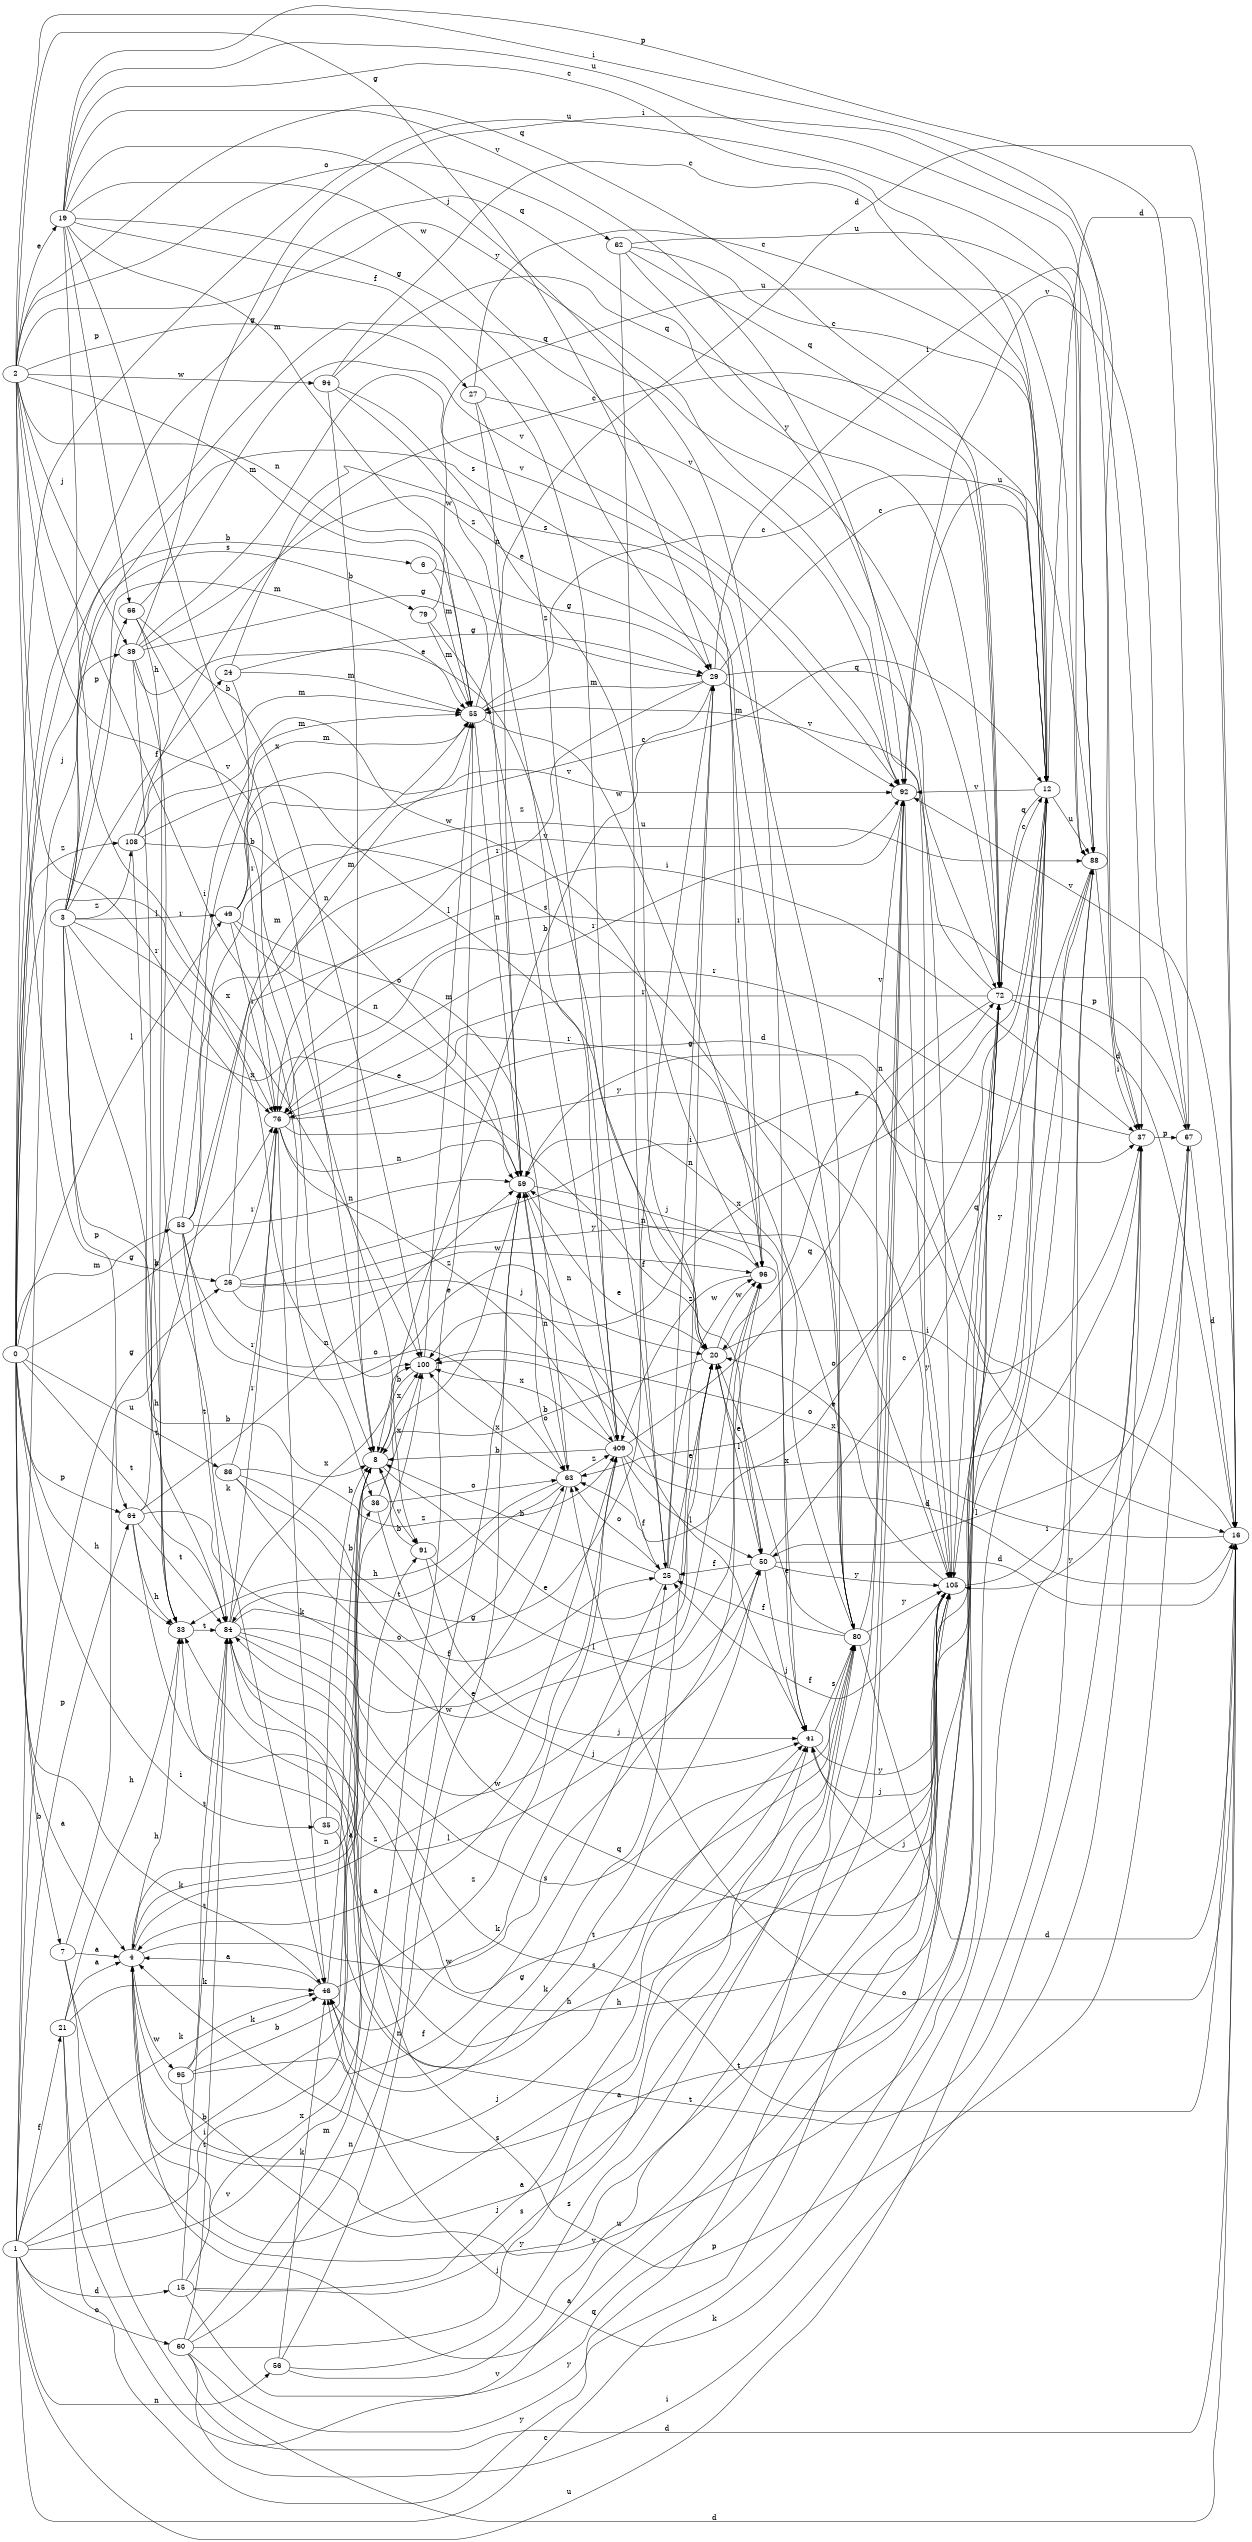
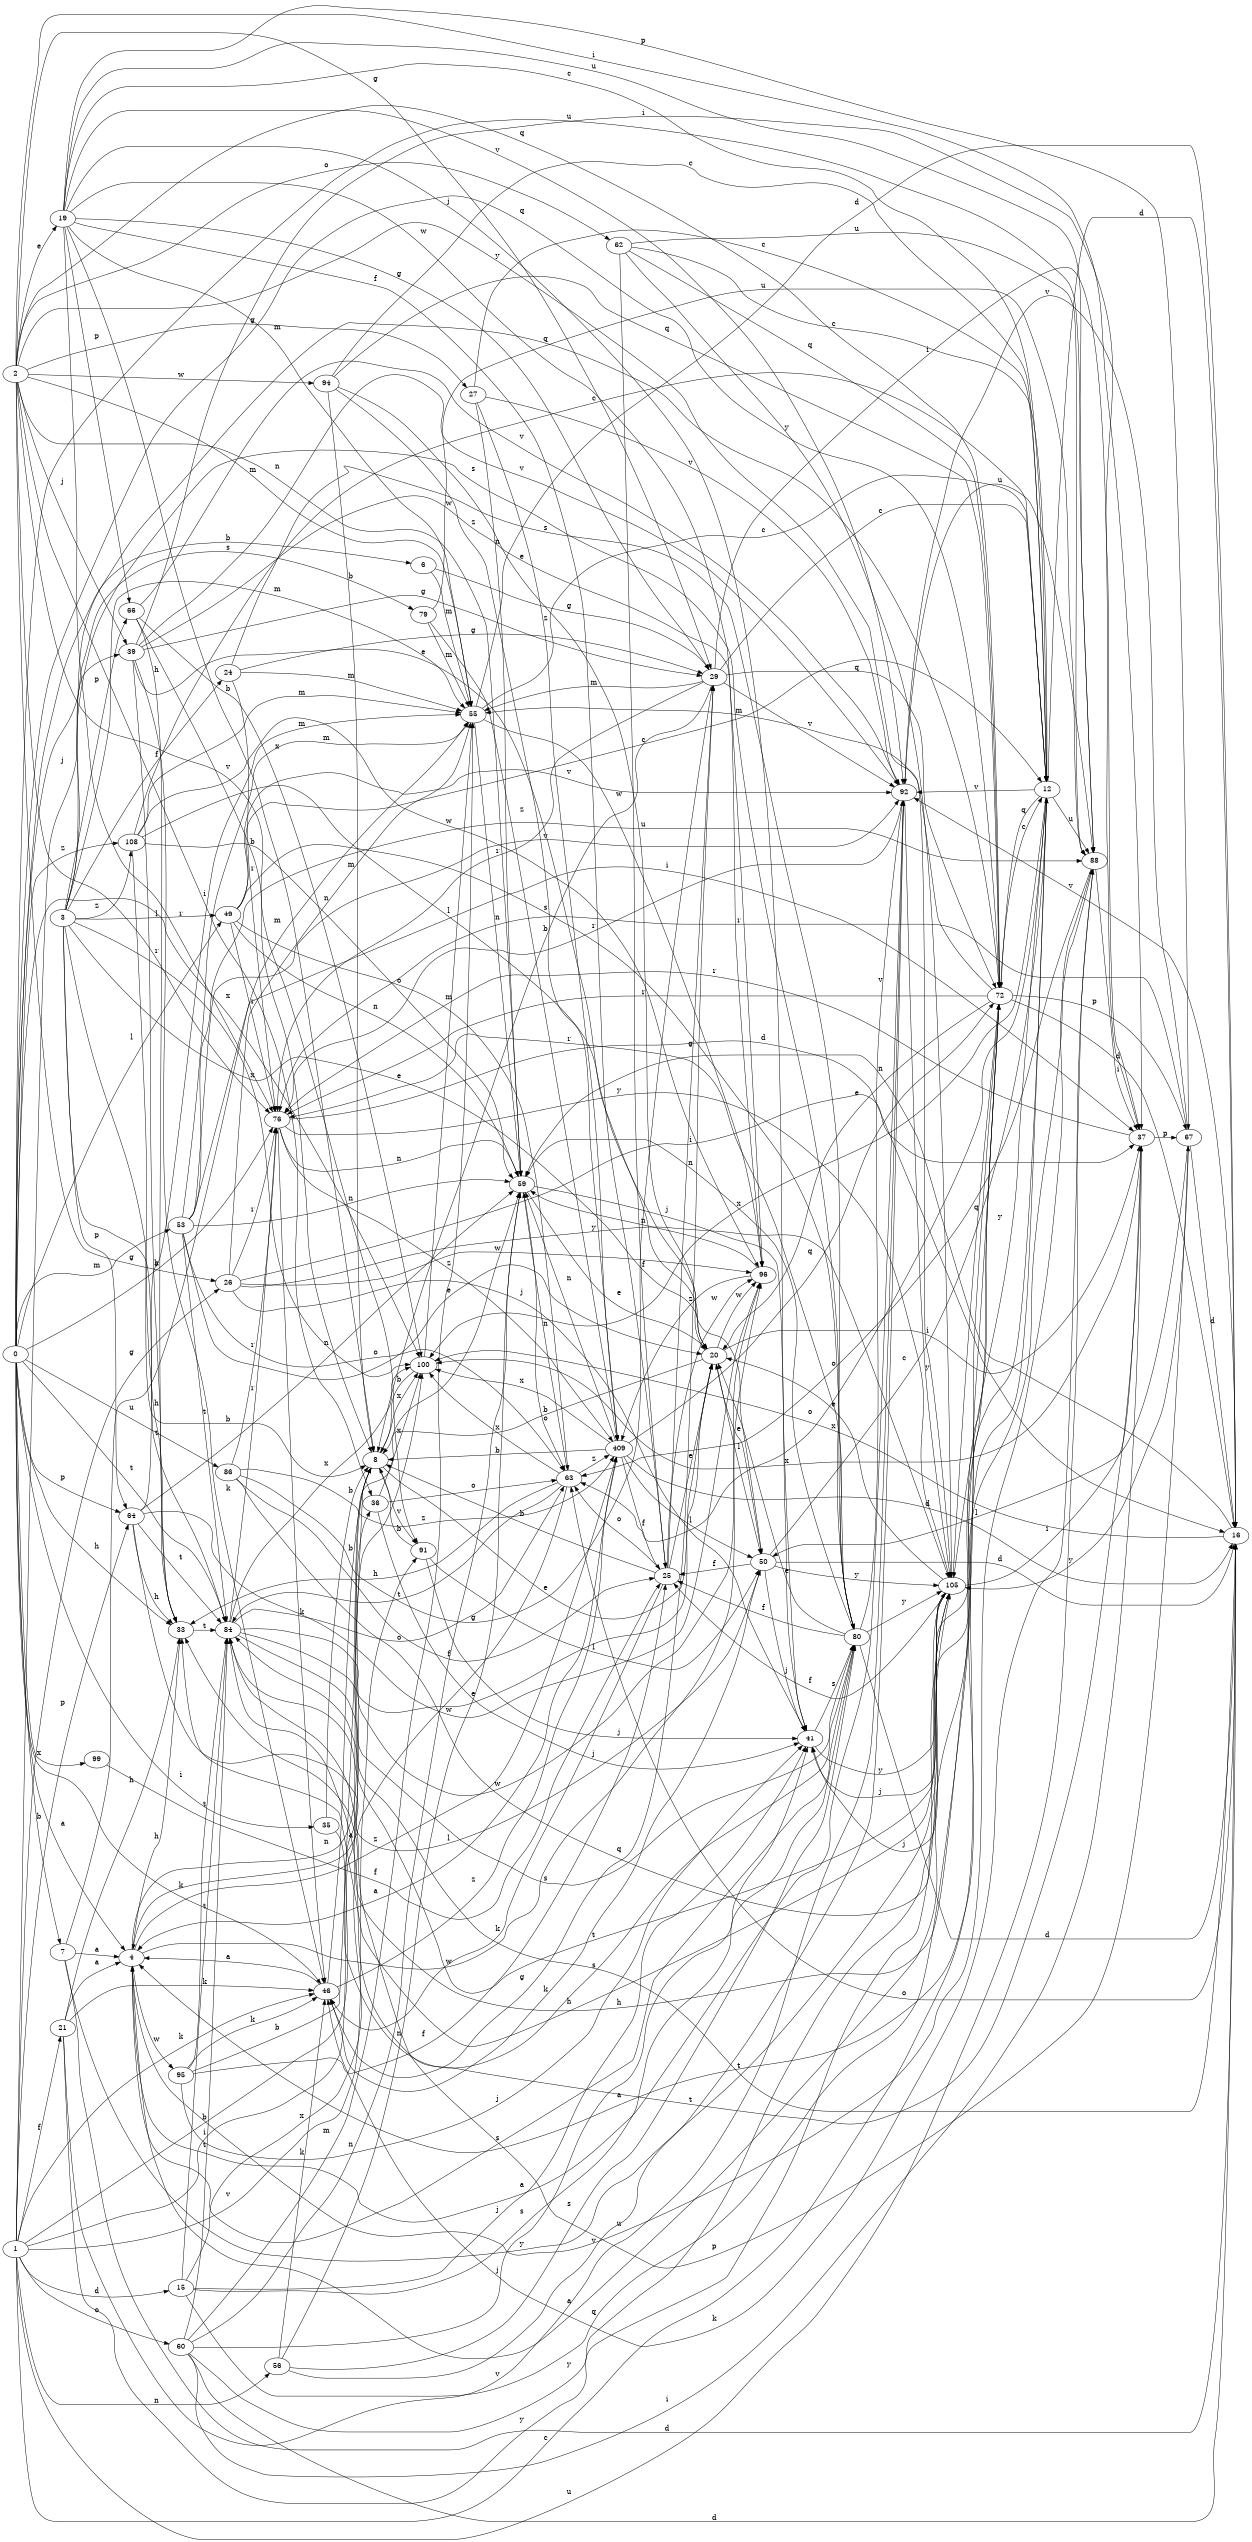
node "99": added
